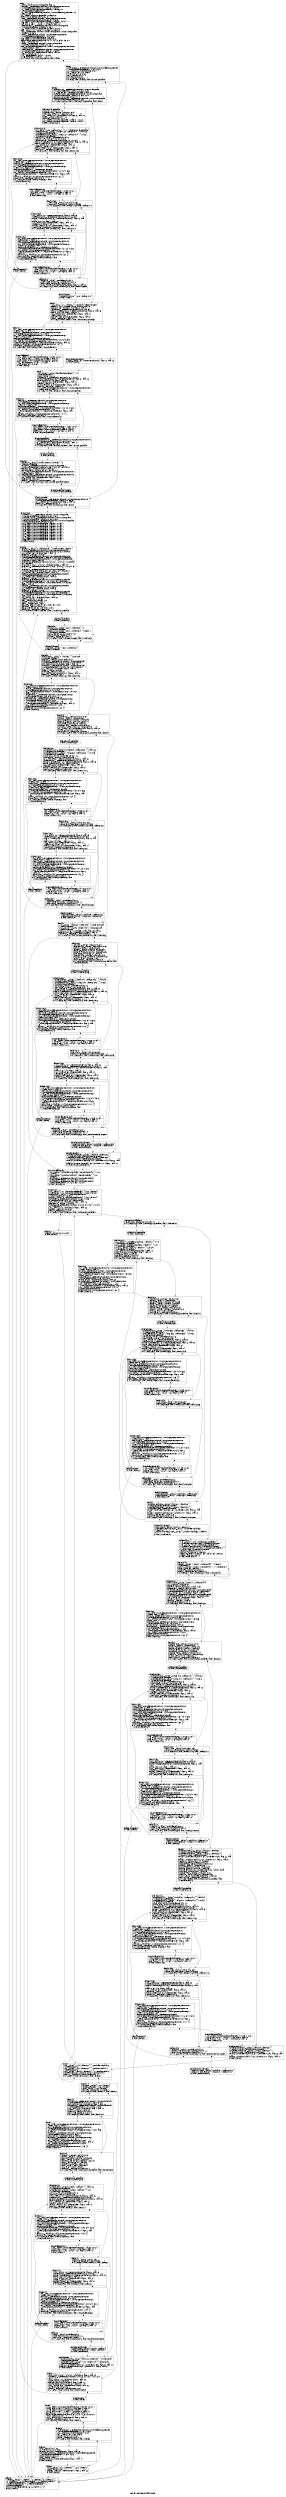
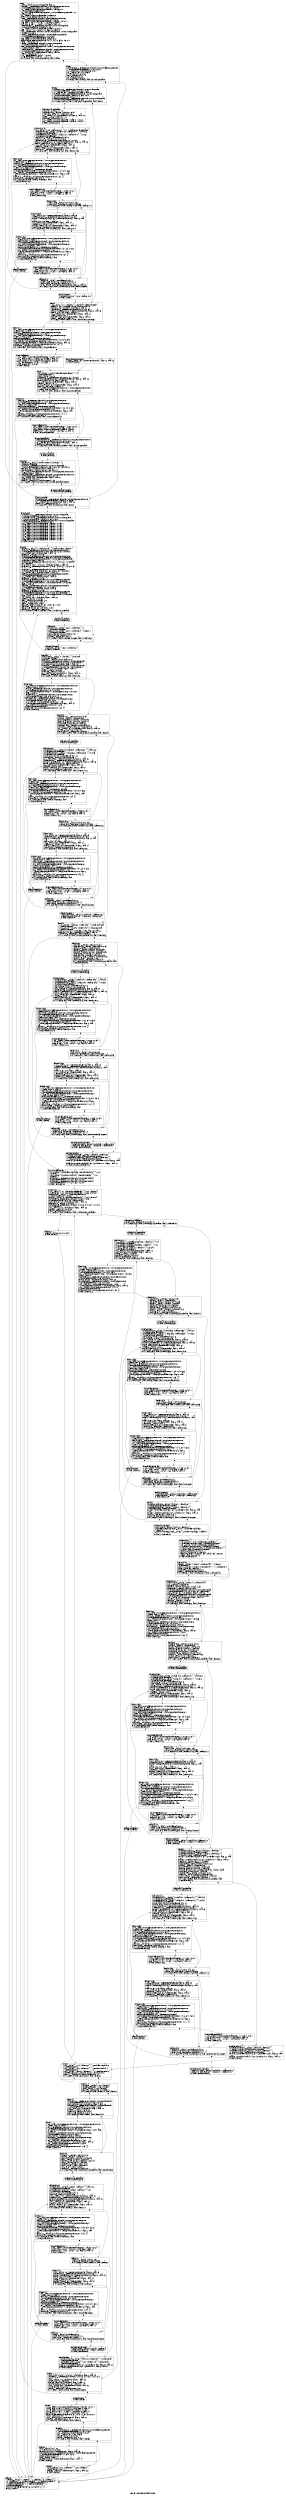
node "if.then24.i344:": added
